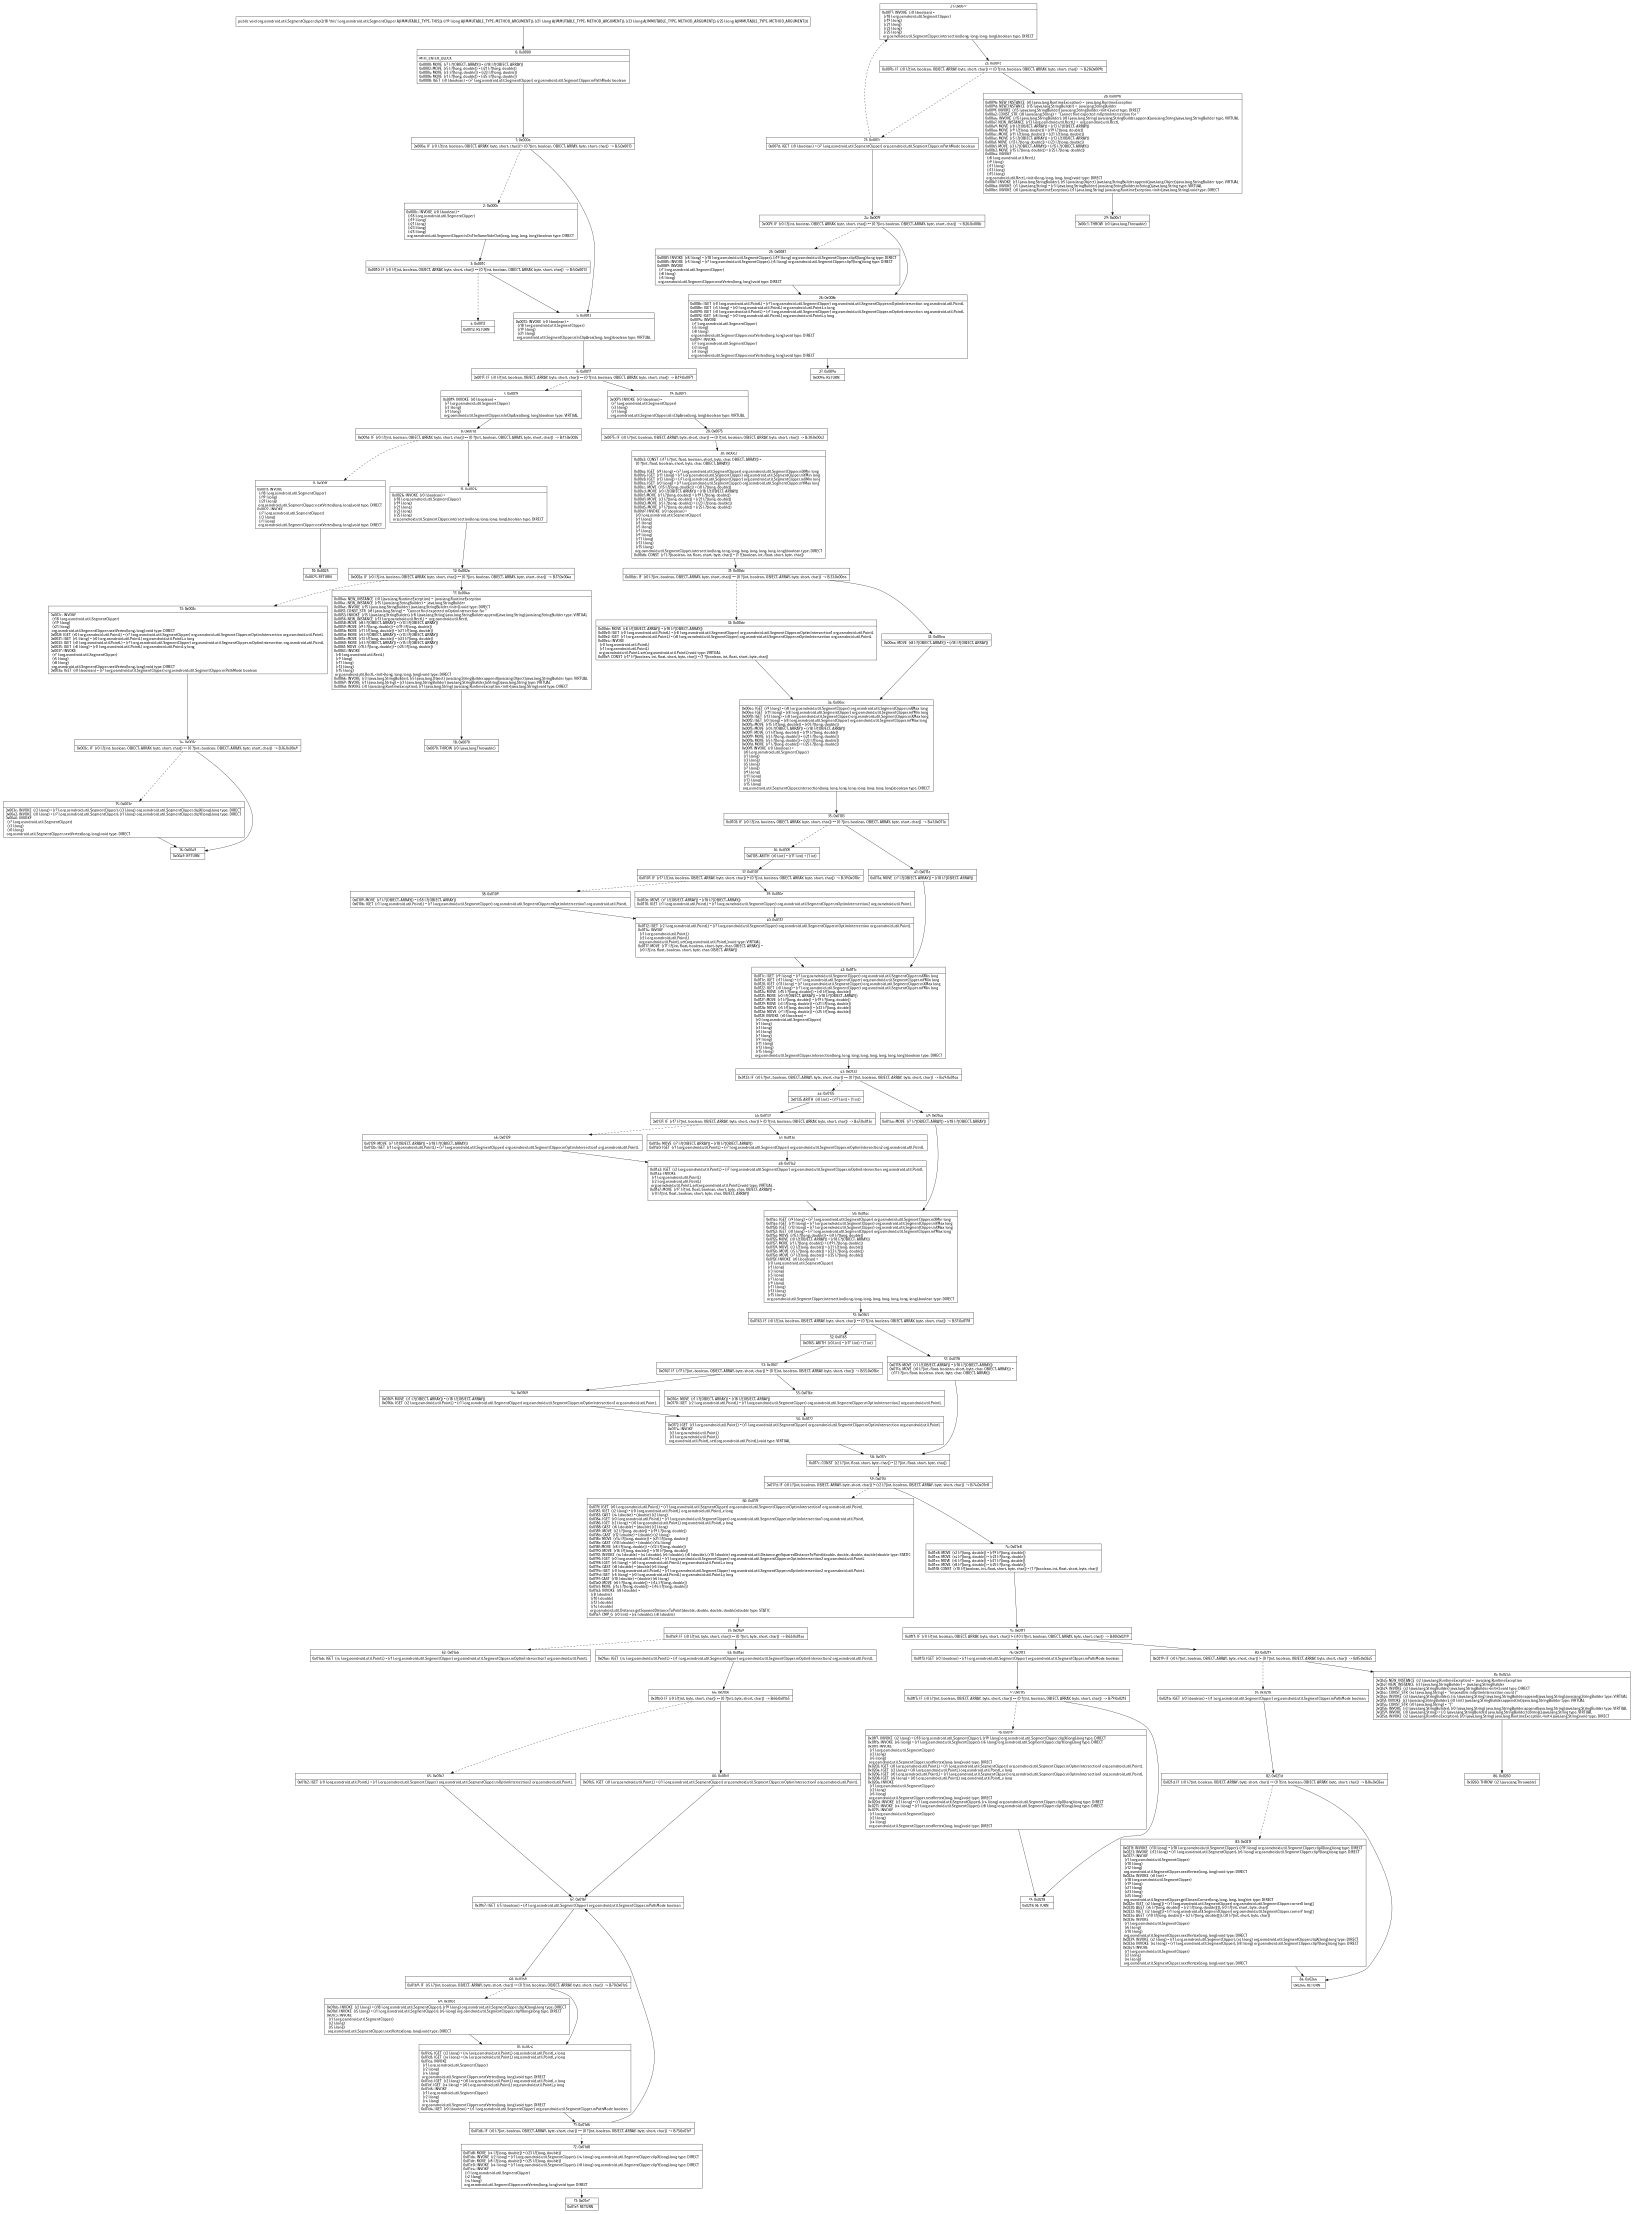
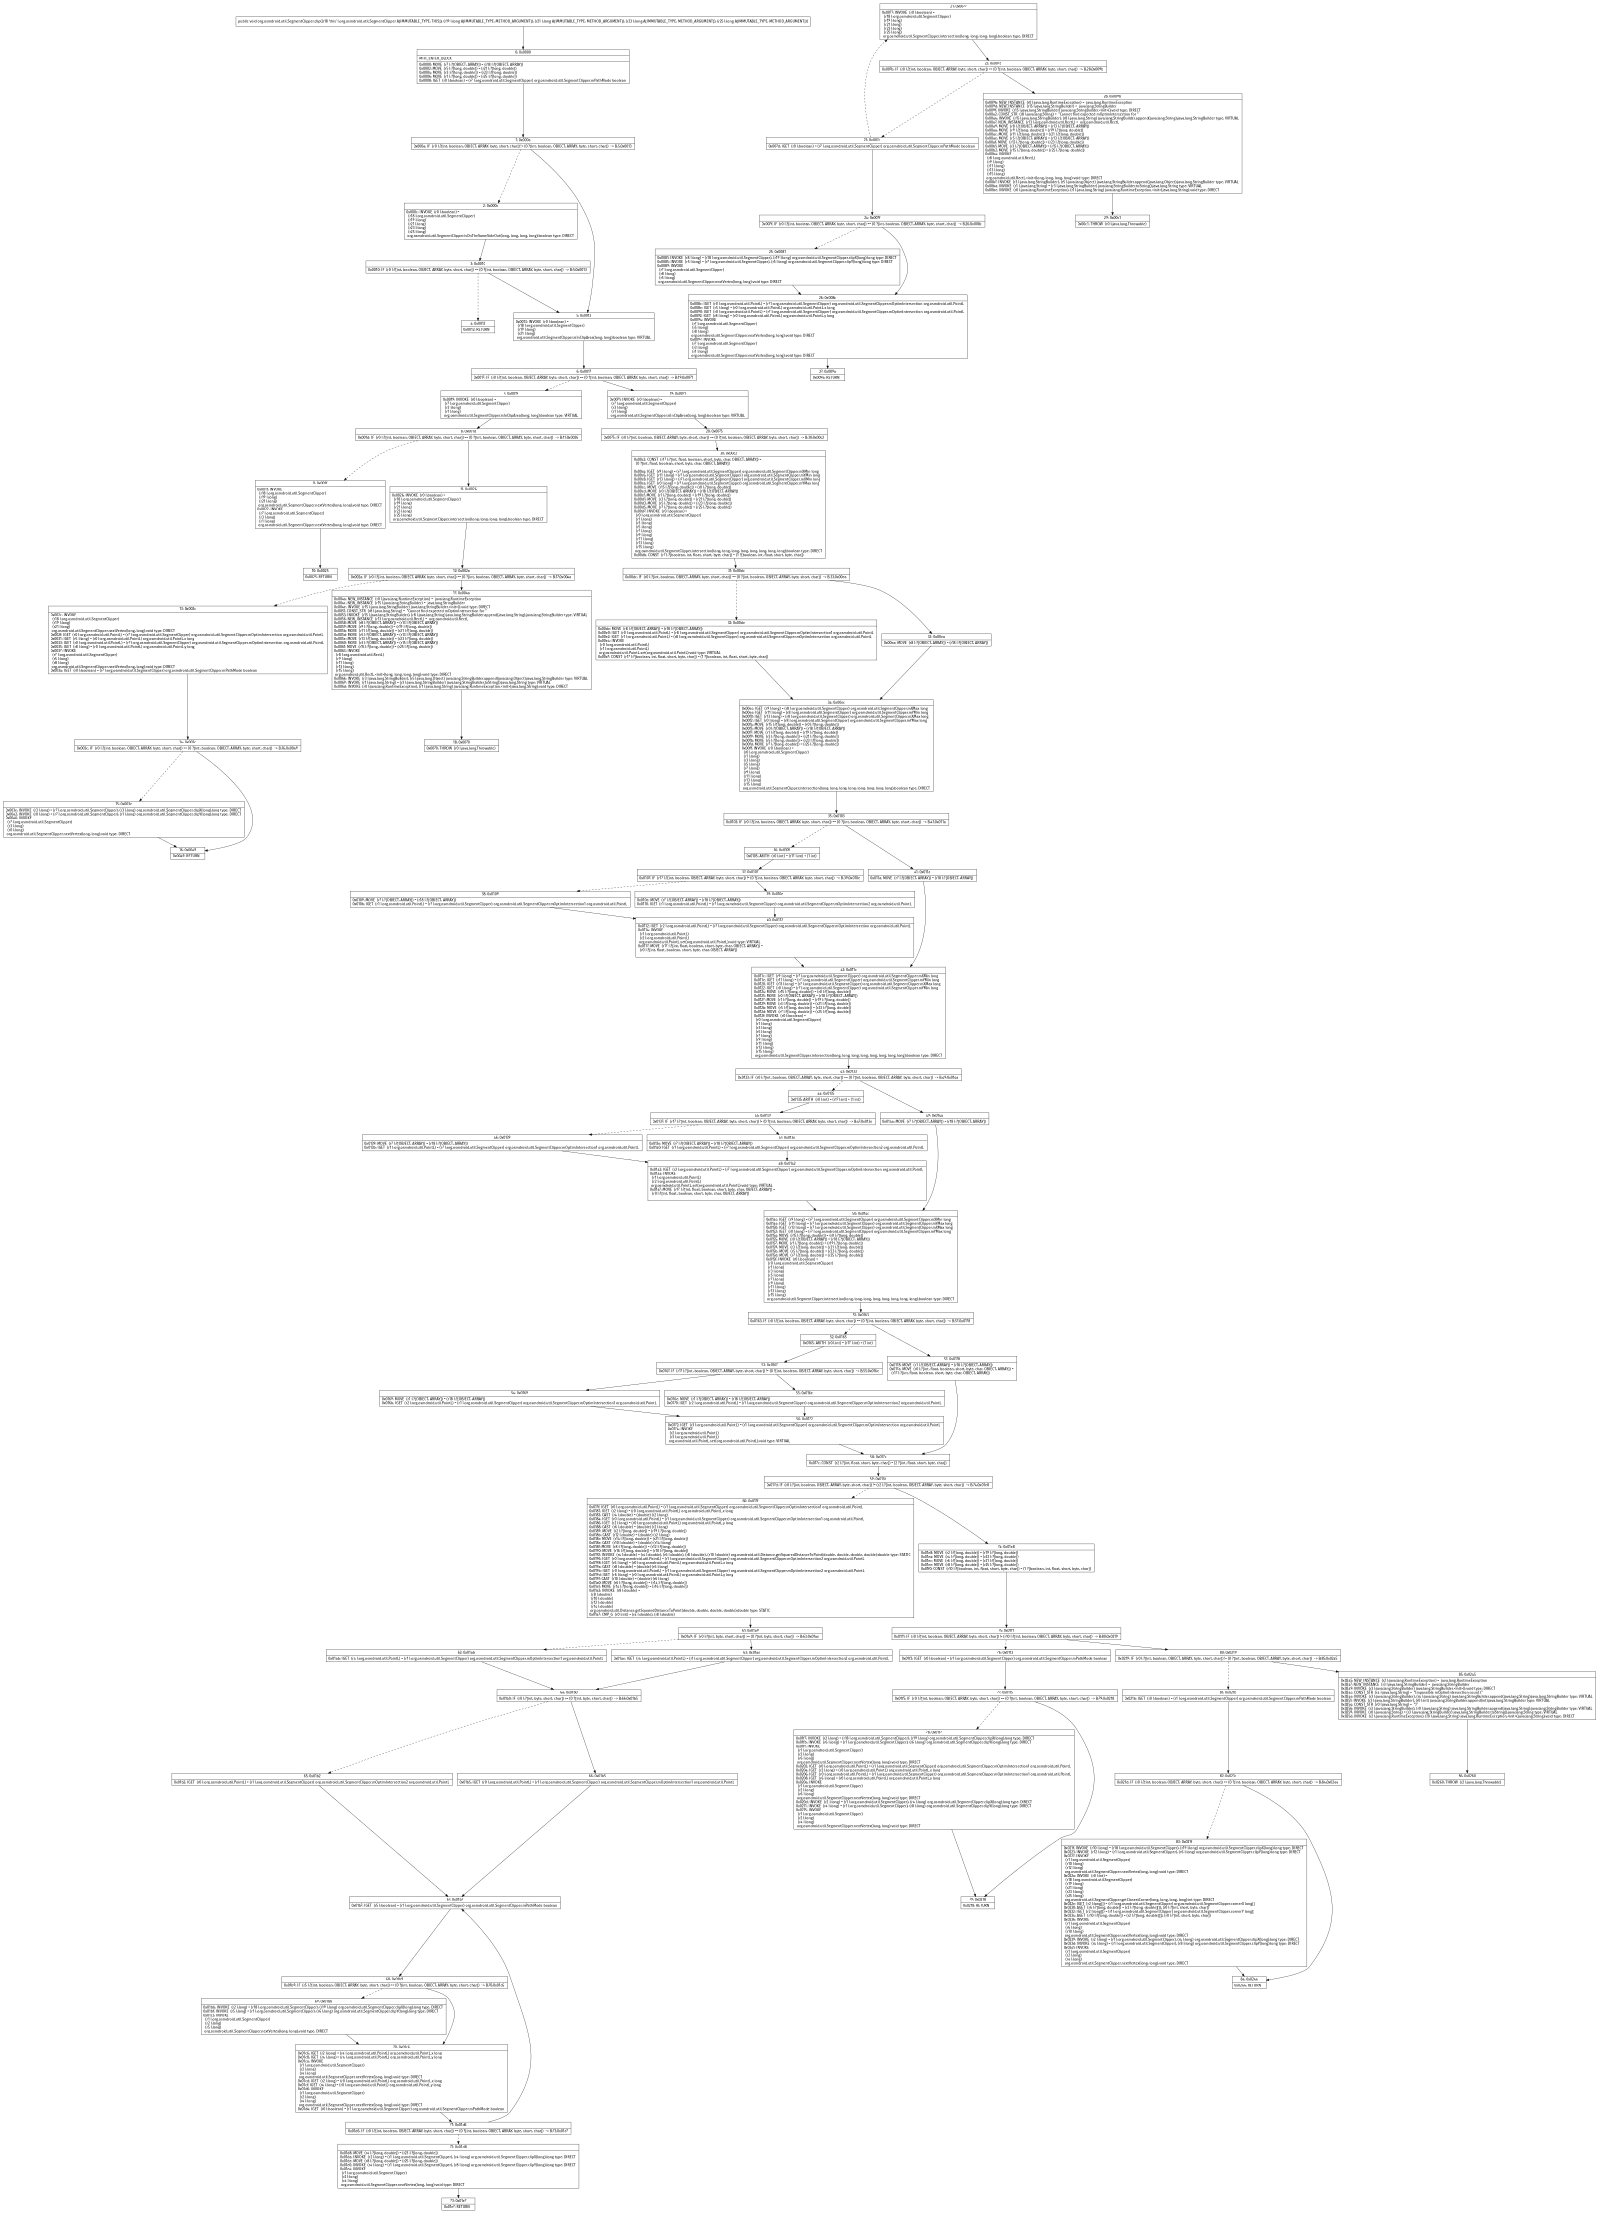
edge "62: 0x01ab" -> "64: 0x01b0": added
